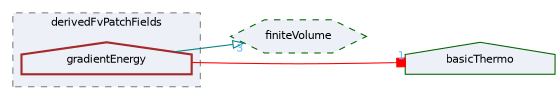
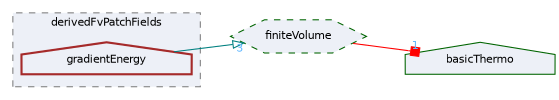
edge "gradientEnergy" -> "basicThermo": now "finiteVolume" -> "basicThermo"
